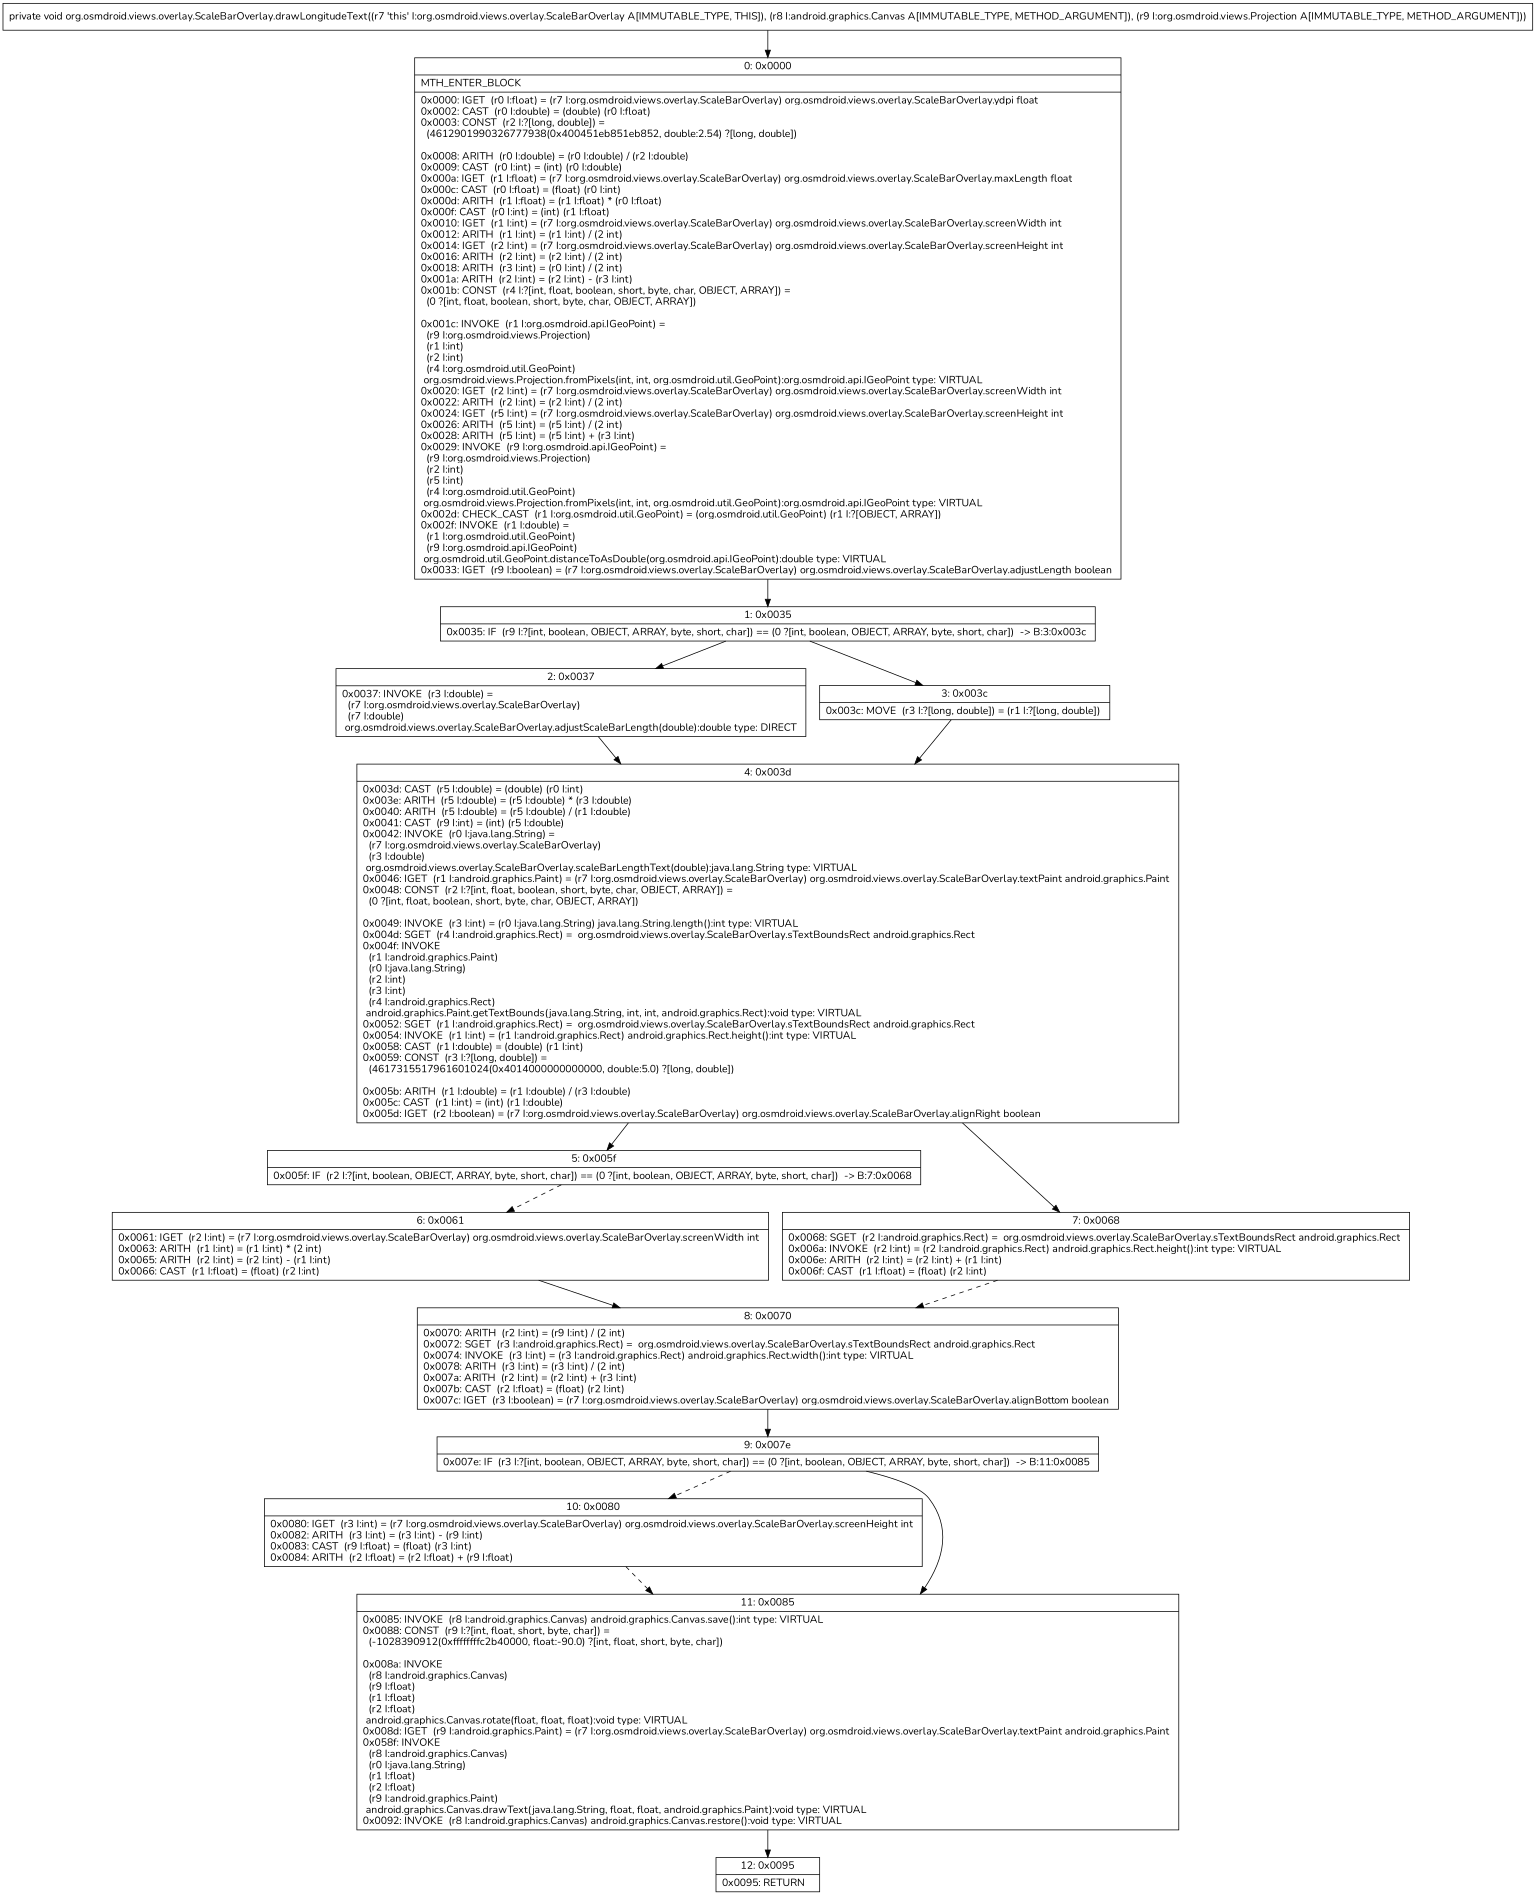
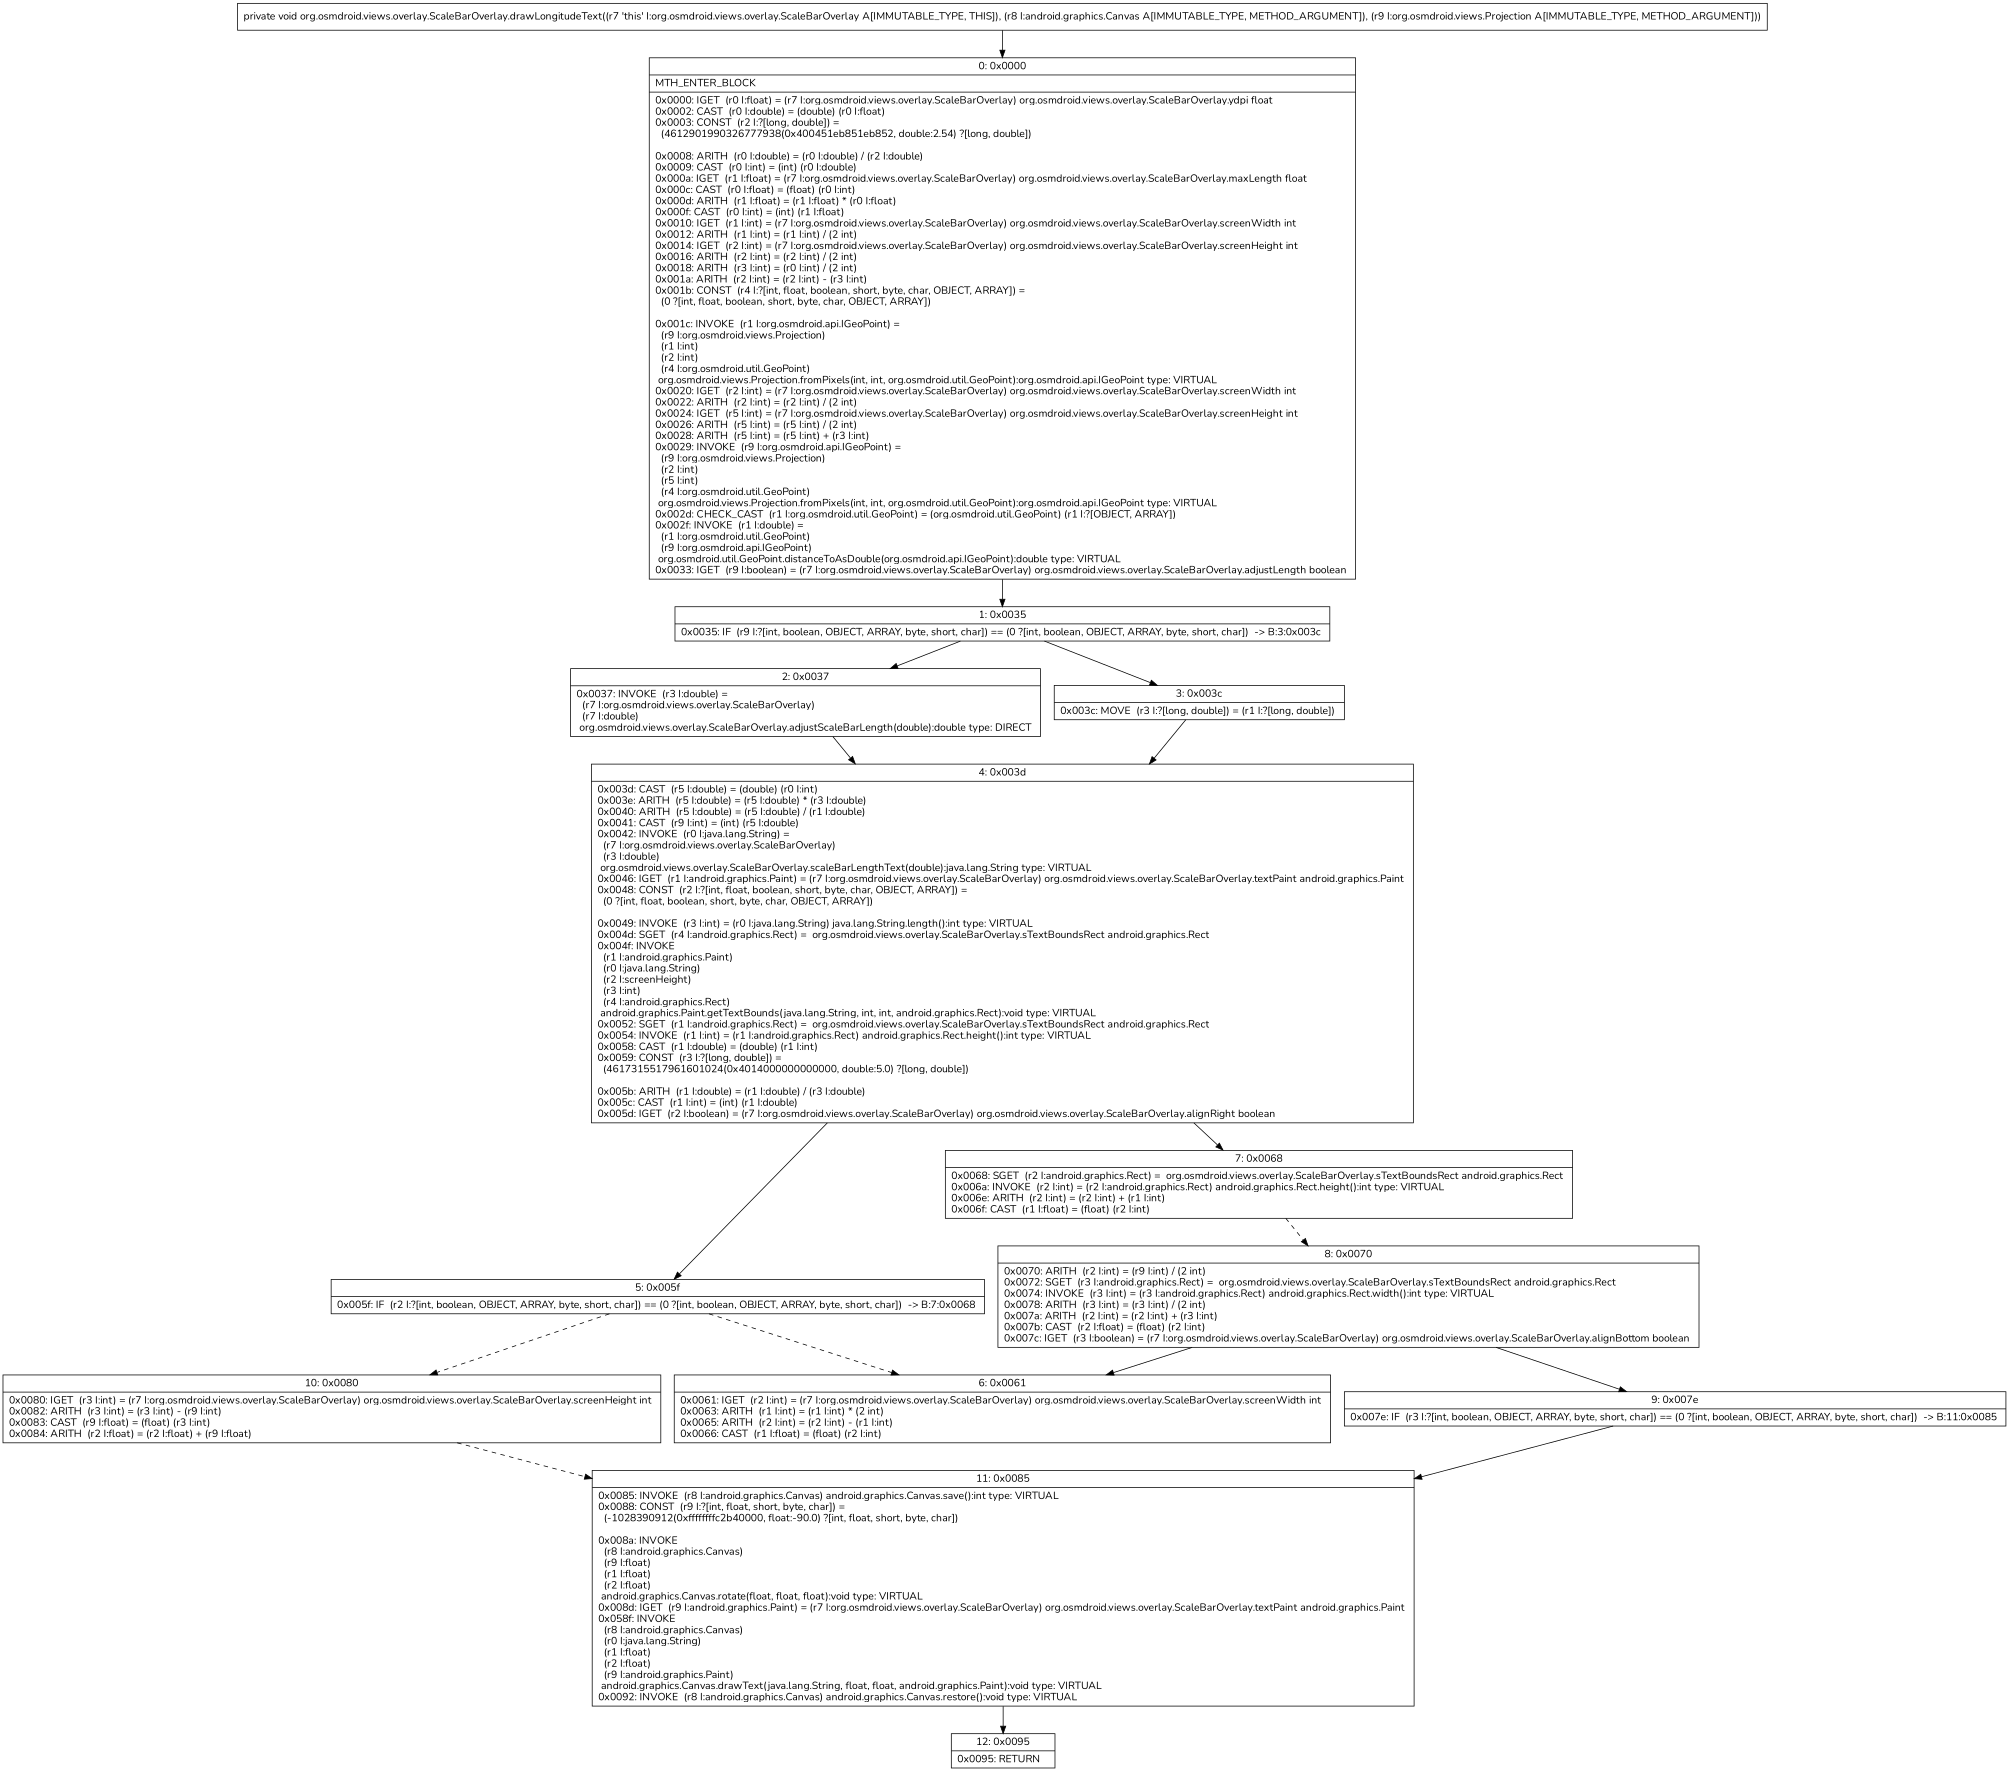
node "4: 0x003d": text "(r2 I:int)" -> "(r2 I:screenHeight)"
edge "6: 0x0061" -> "8: 0x0070": reversed
edge "9: 0x007e" -> "10: 0x0080": now "5: 0x005f" -> "10: 0x0080"
